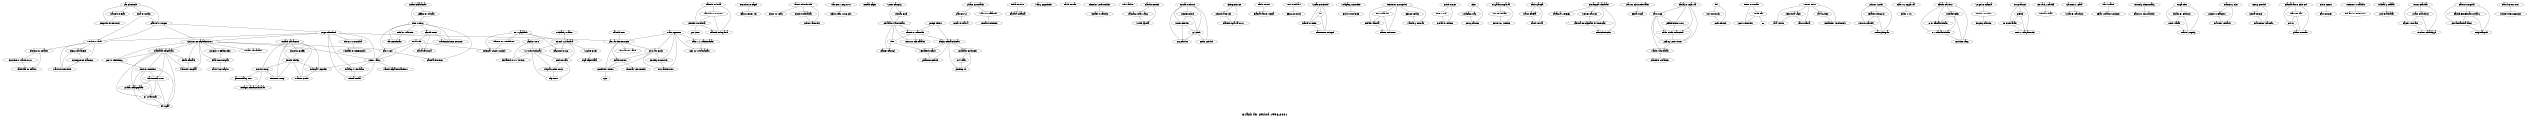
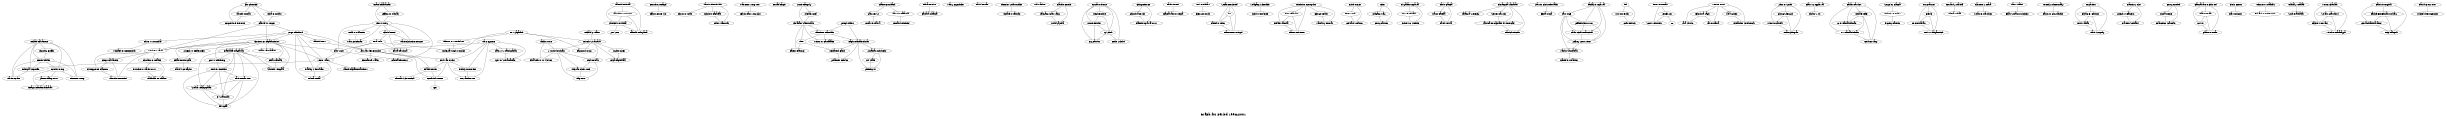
node "Wenfei Fan": label "Wenfei Fan" -> "Wenfei Jon"
node "Kolaitis-Sheng Li": label "Kolaitis-Sheng Li" -> "Chung-Sheng Li"
edge "Dina Q. Goldin" -- "Moshe Y. Vardi": now "Christos H. Papadimitriou" -- "Moshe Y. Vardi"
edge "Serge Abiteboul" -- "Takeshi Herr": added
edge "Divesh Srivastava" -- "Olga Kapitskaia": added
